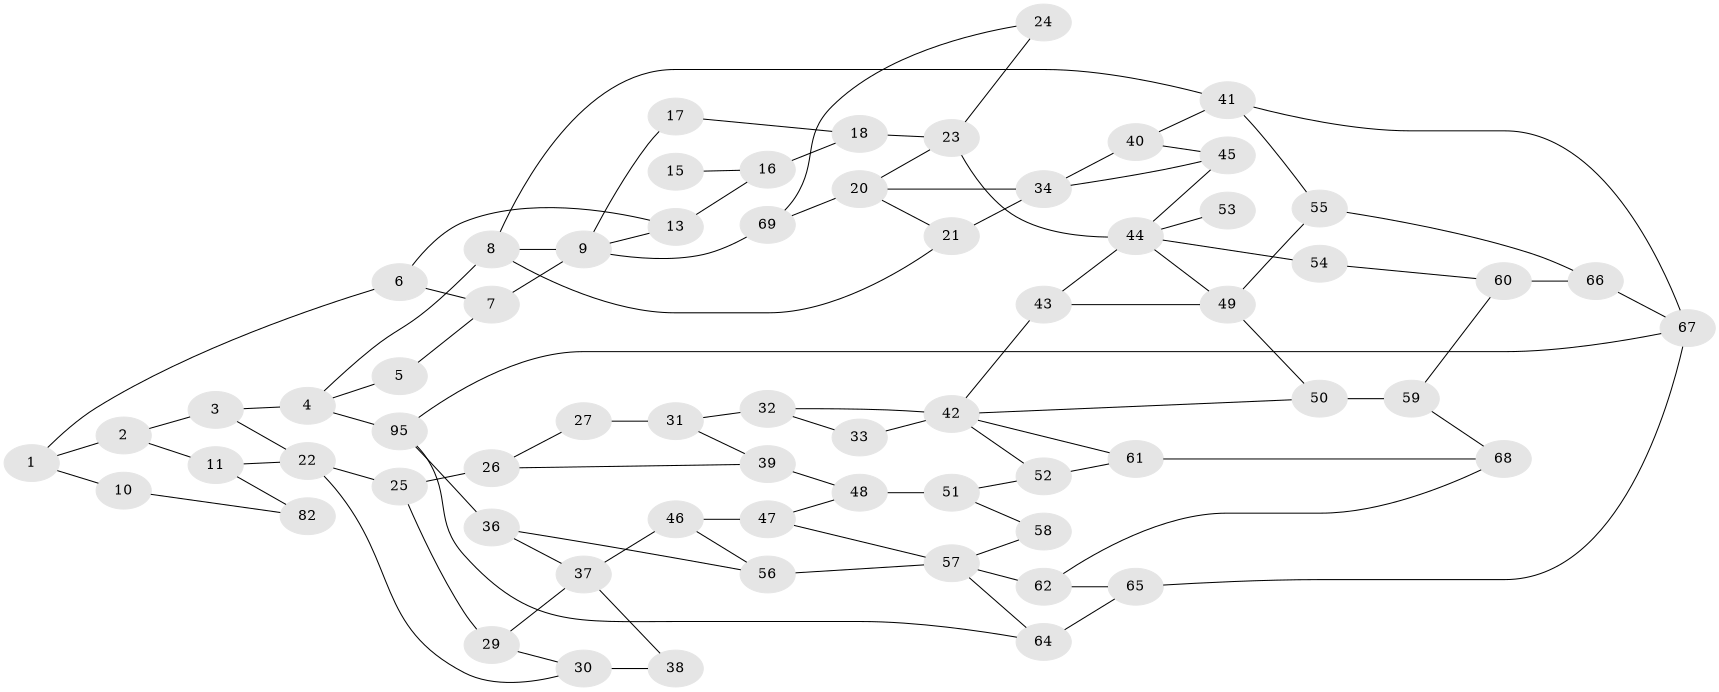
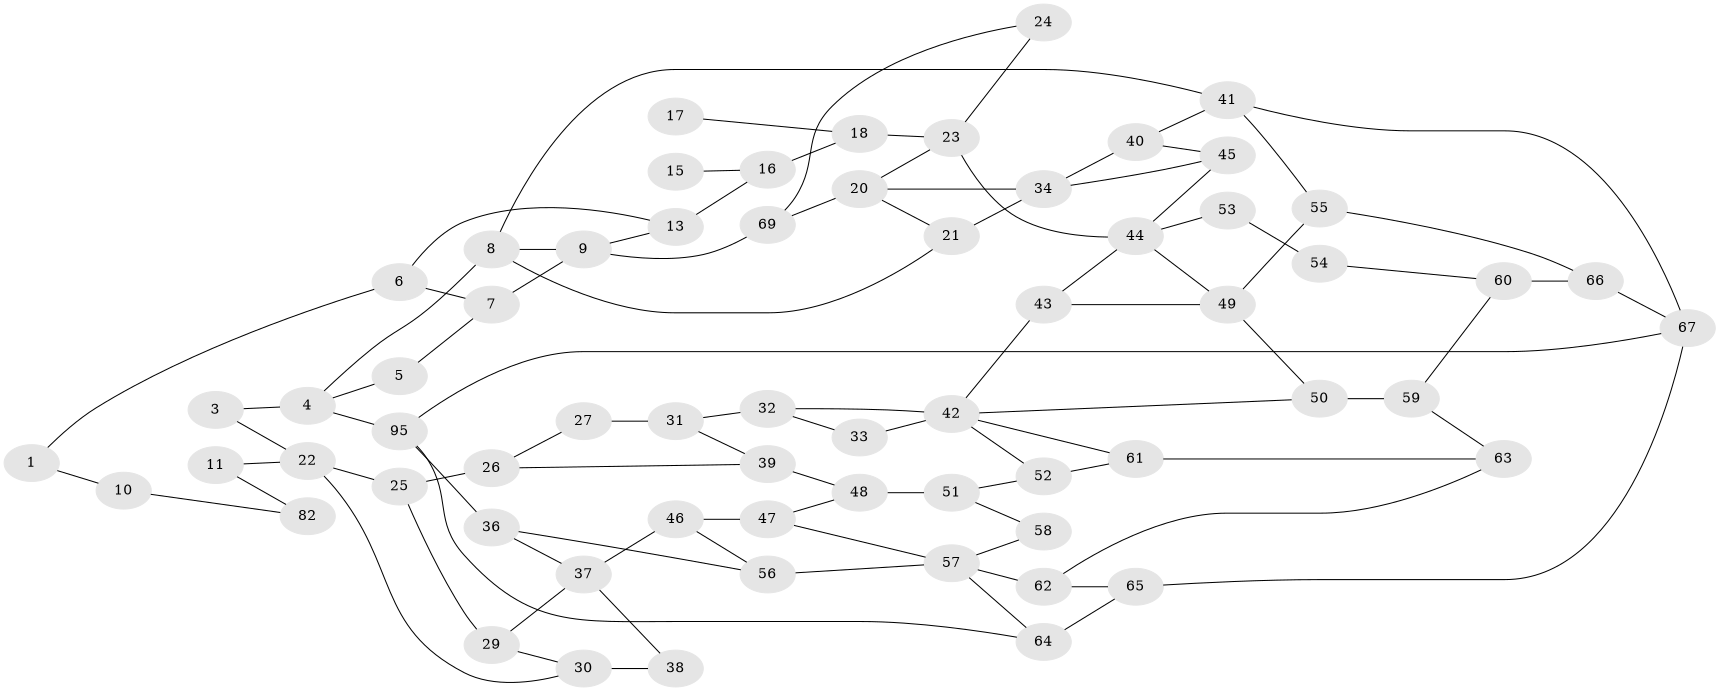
edge "17" -- "9": removed
edge "44" -- "54": now "53" -- "54"
node "2": removed
node "68": label "68" -> "63"
